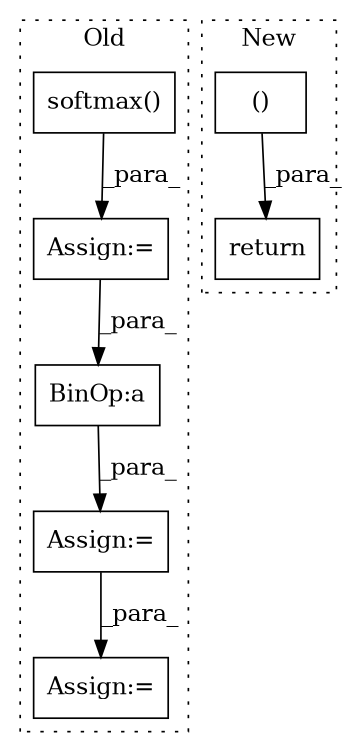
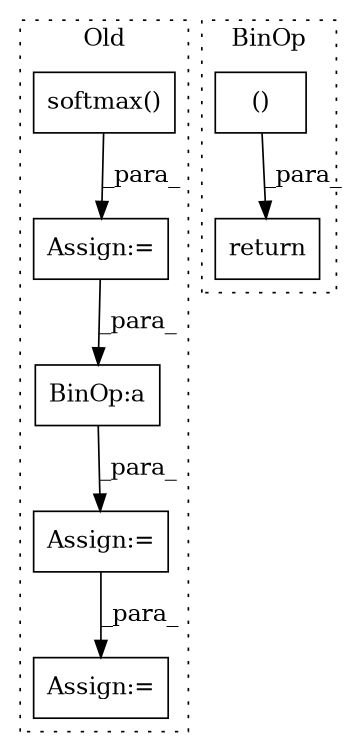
cluster "New": label "New" -> "BinOp"
